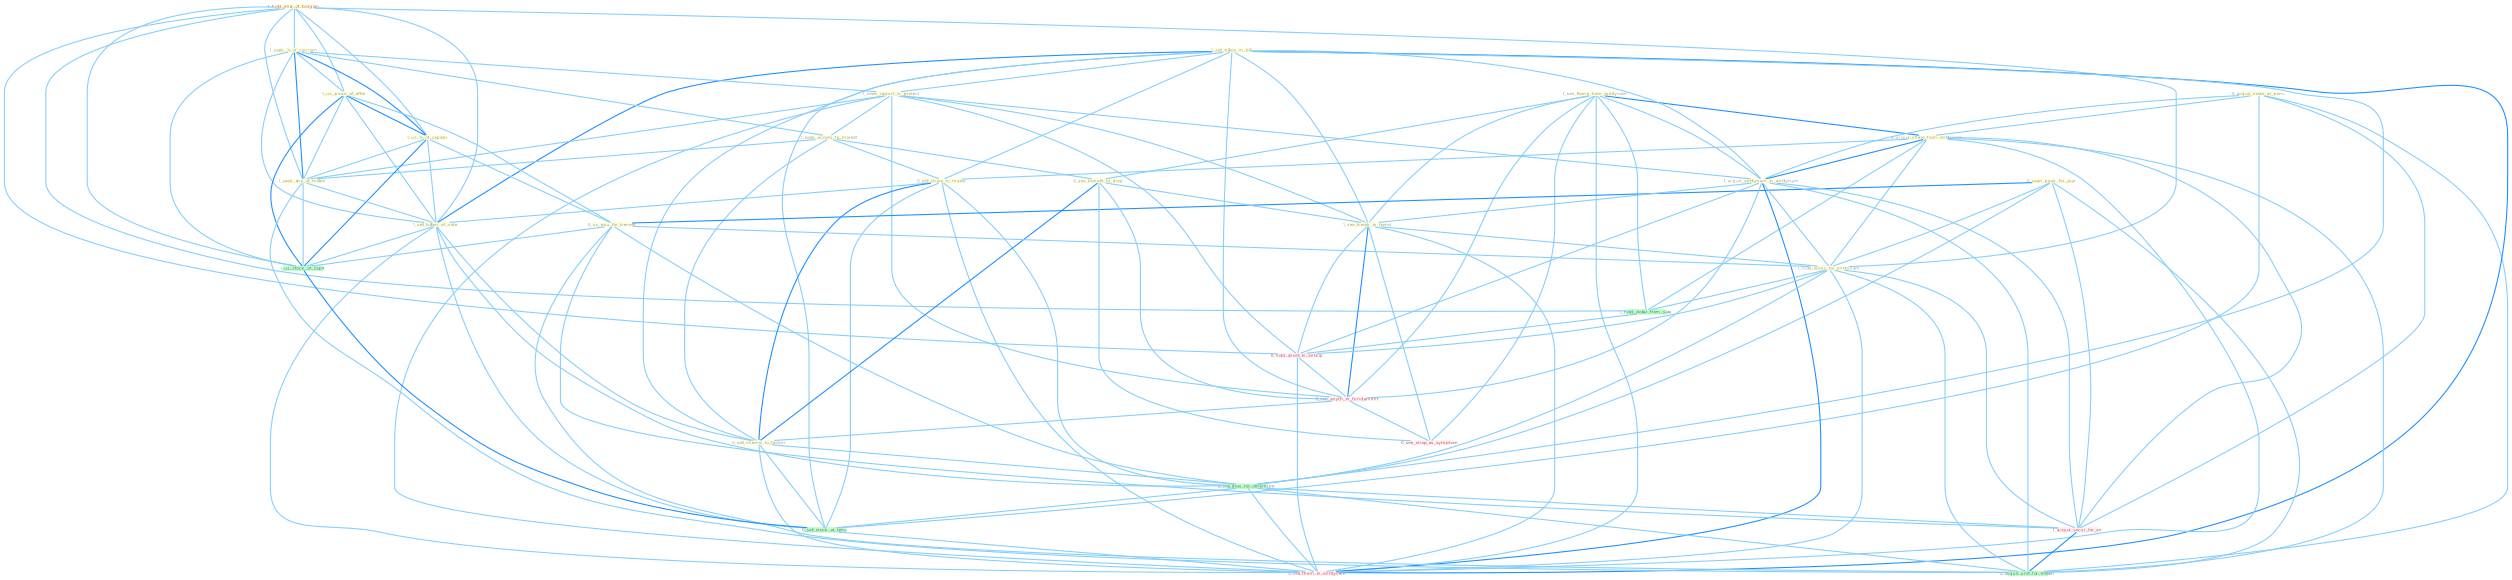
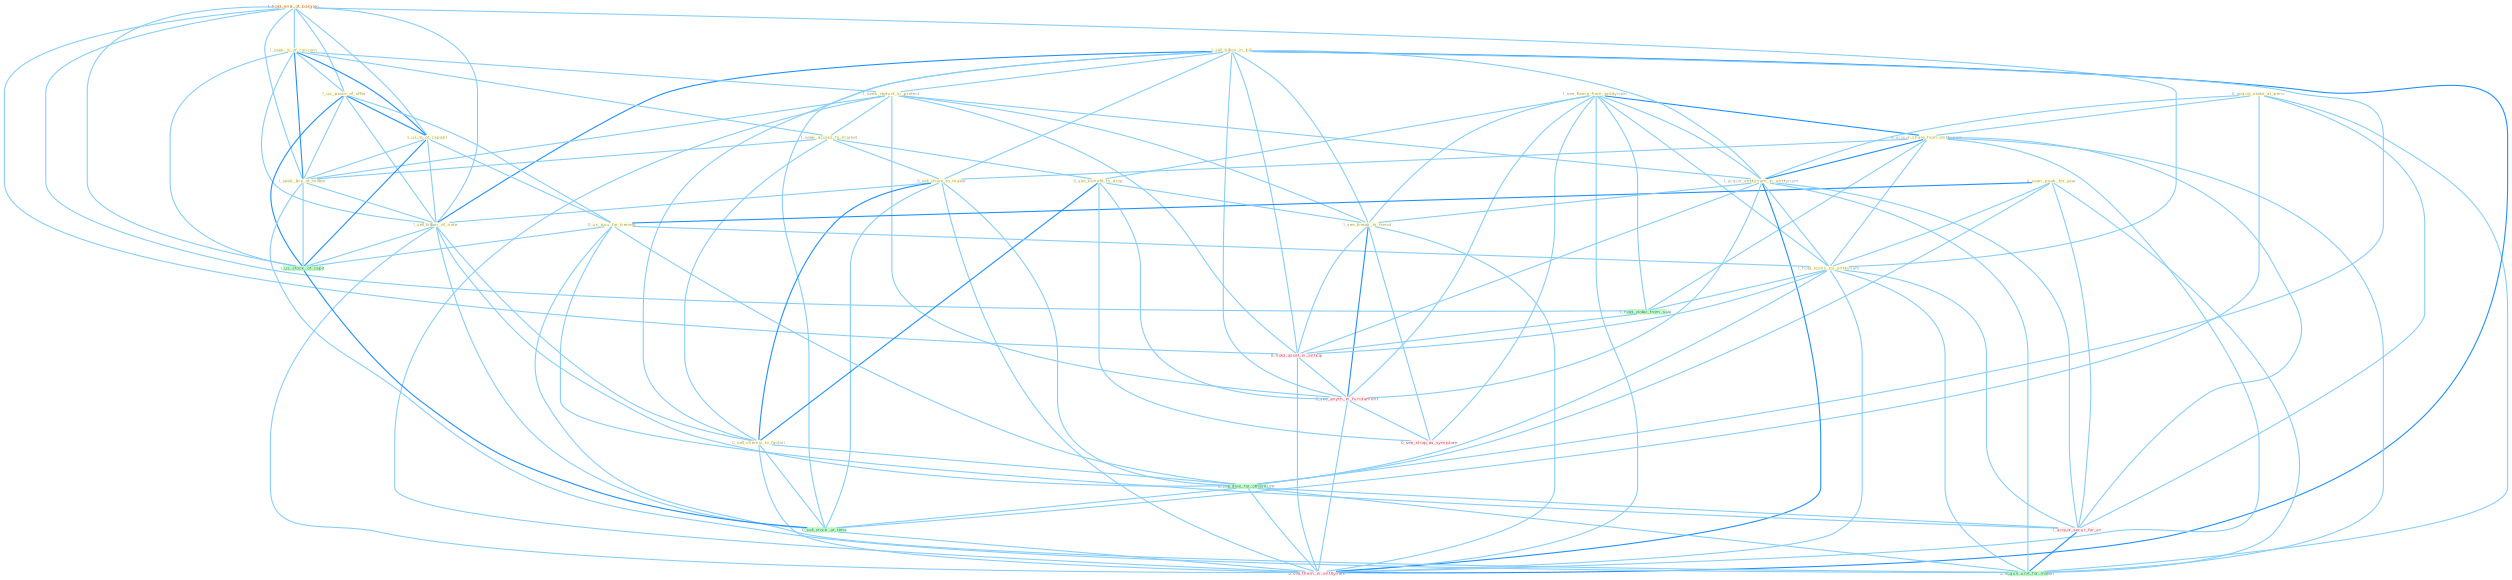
edge "1_sell_billion_in_bill" -- "0_hold_asset_in_anticip": added
edge "1_see_break_in_trend" -- "1_hold_licens_for_entitynam": now "1_see_flame_from_entitynam" -- "1_hold_licens_for_entitynam"
edge "0_see_anyth_in_fundament" -- "0_sell_chemic_to_factori": now "0_see_anyth_in_fundament" -- "0_sell_them_in_entitynam"
